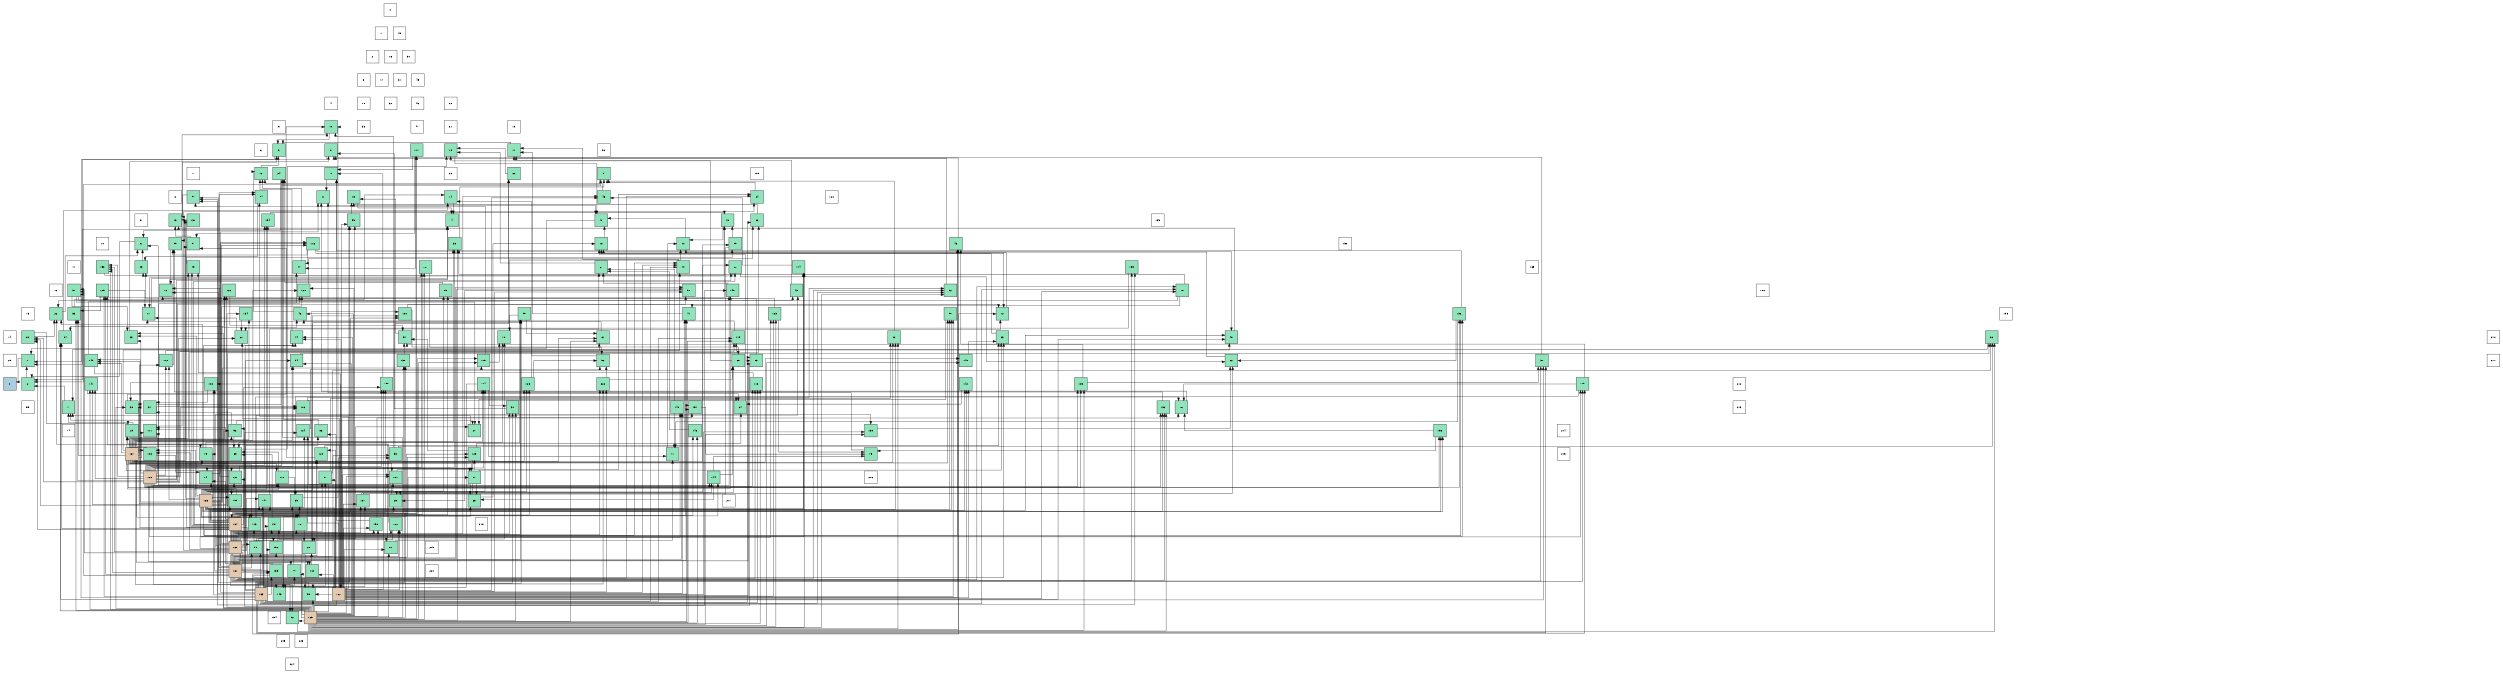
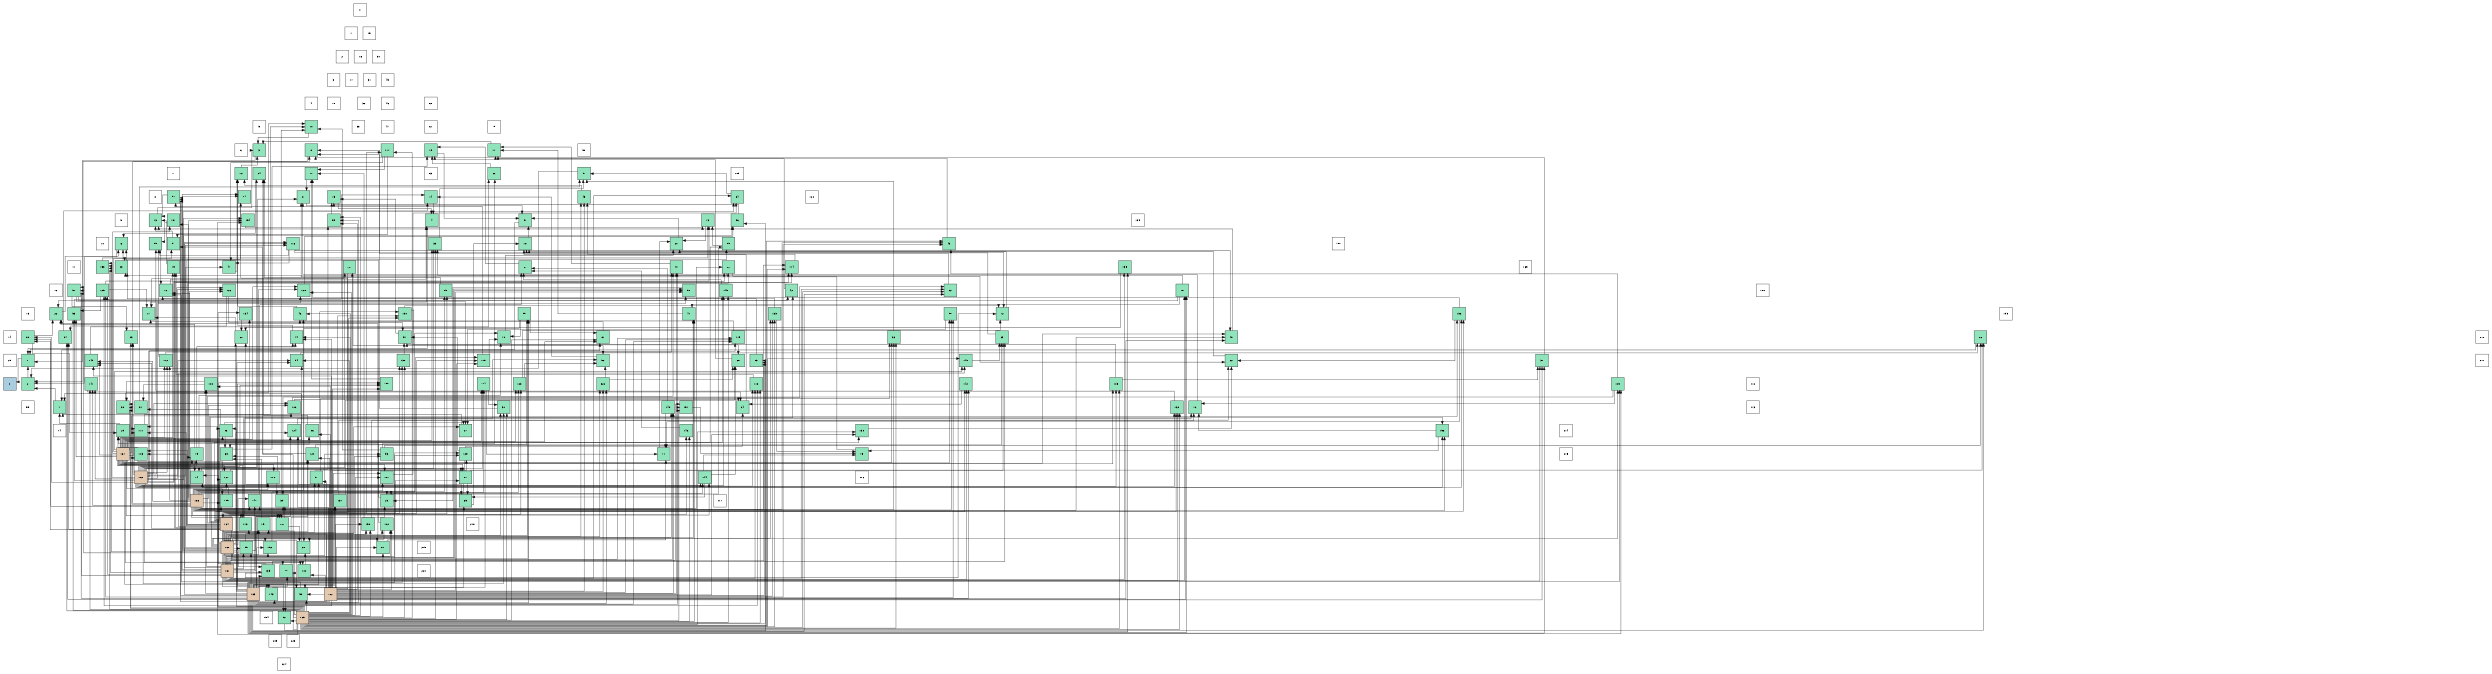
edge "145" -> "162": reversed
edge "164" -> "98": now "164" -> "140"
